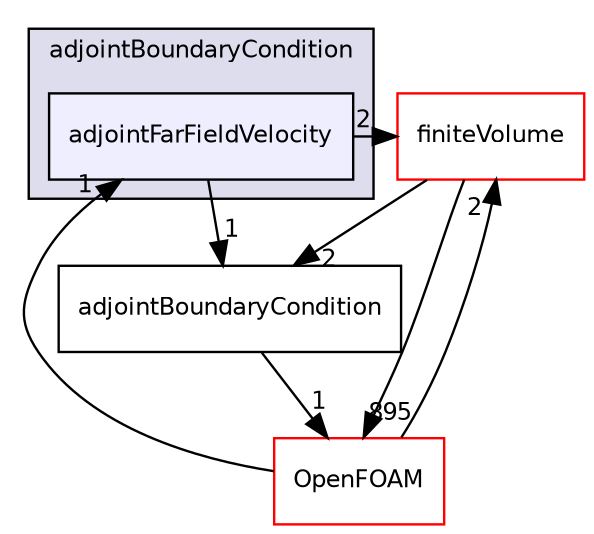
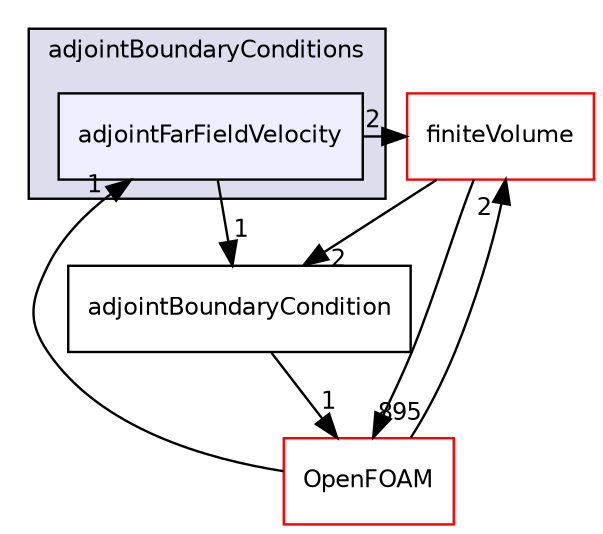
cluster "adjointBoundaryCondition": label "adjointBoundaryCondition" -> "adjointBoundaryConditions"
